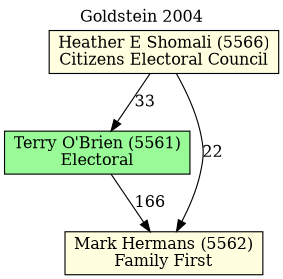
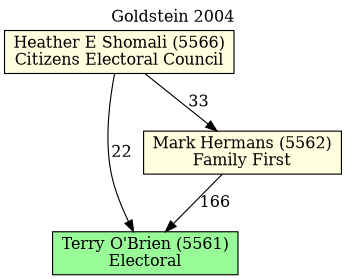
edge "Heather E Shomali (5566) Citizens Electoral Council" -> "Terry O'Brien (5561) Electoral": label "33" -> "22"
edge "Heather E Shomali (5566) Citizens Electoral Council" -> "Mark Hermans (5562) Family First": label "22" -> "33"
edge "Terry O'Brien (5561) Electoral" -> "Mark Hermans (5562) Family First": reversed
